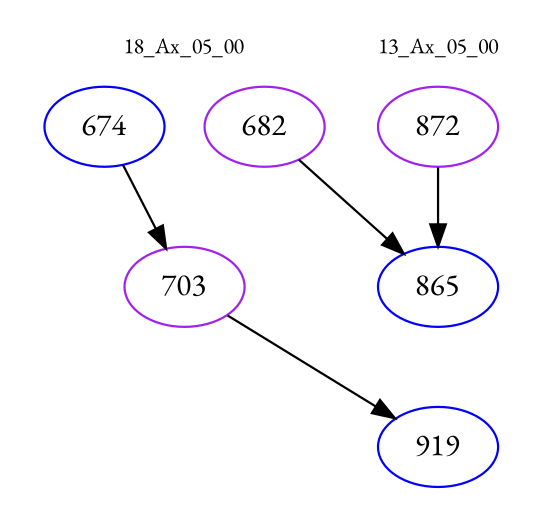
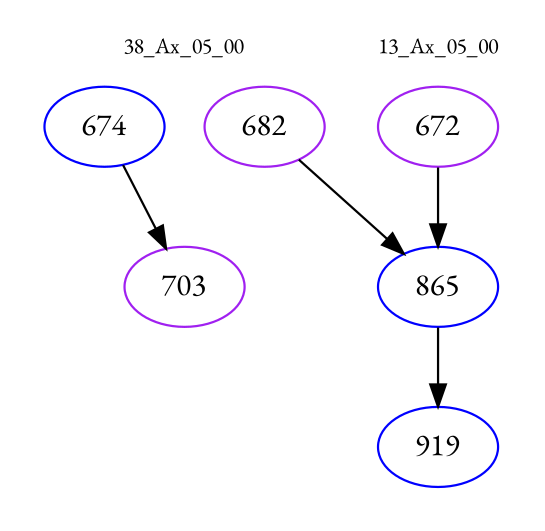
cluster "18_Ax_05_00": label "18_Ax_05_00" -> "38_Ax_05_00"
node "872": label "872" -> "672"
edge "703" -> "919": now "865" -> "919"
